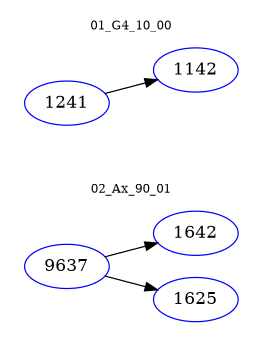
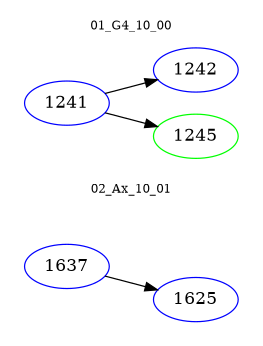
node "1142": label "1142" -> "1242"
node "1245": added
cluster "02_Ax_90_01": label "02_Ax_90_01" -> "02_Ax_10_01"
node "1642": removed
node "9637": label "9637" -> "1637"
